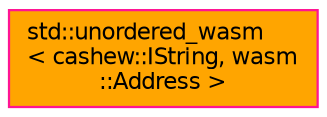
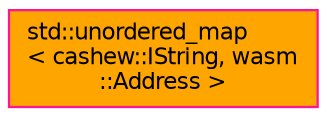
node "std::unordered_wasm < cashew::IString, wasm ::Address >": label "std::unordered_wasm < cashew::IString, wasm ::Address >" -> "std::unordered_map < cashew::IString, wasm ::Address >"
